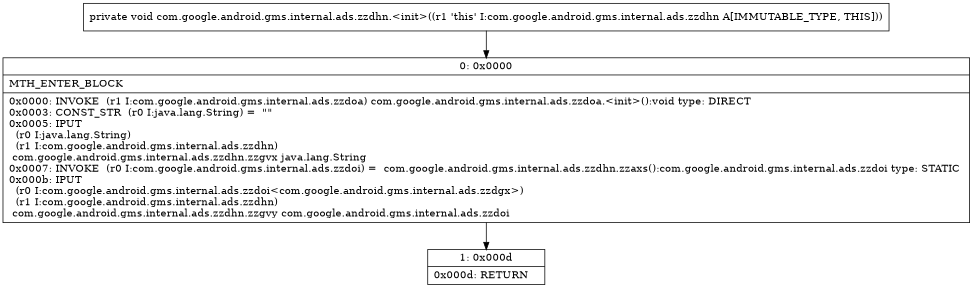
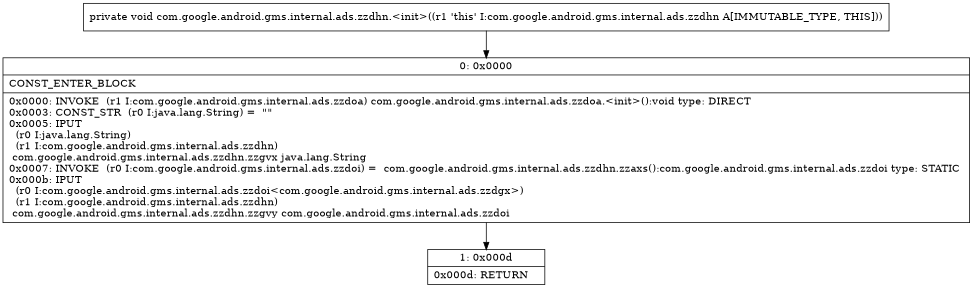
node "0: 0x0000": text "MTH_ENTER_BLOCK" -> "CONST_ENTER_BLOCK"
